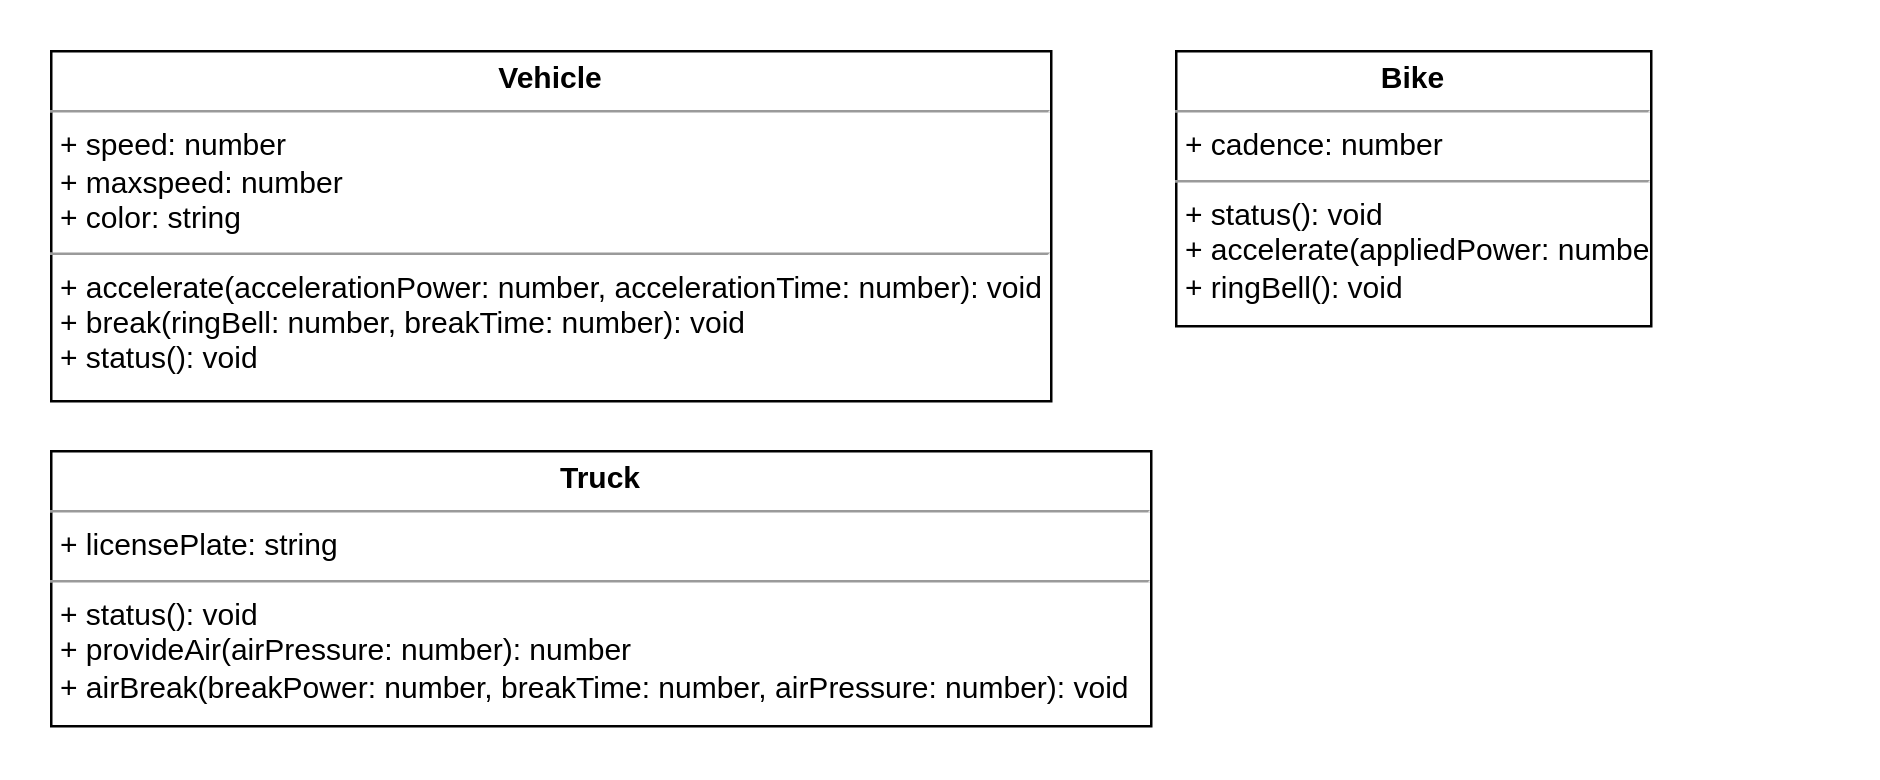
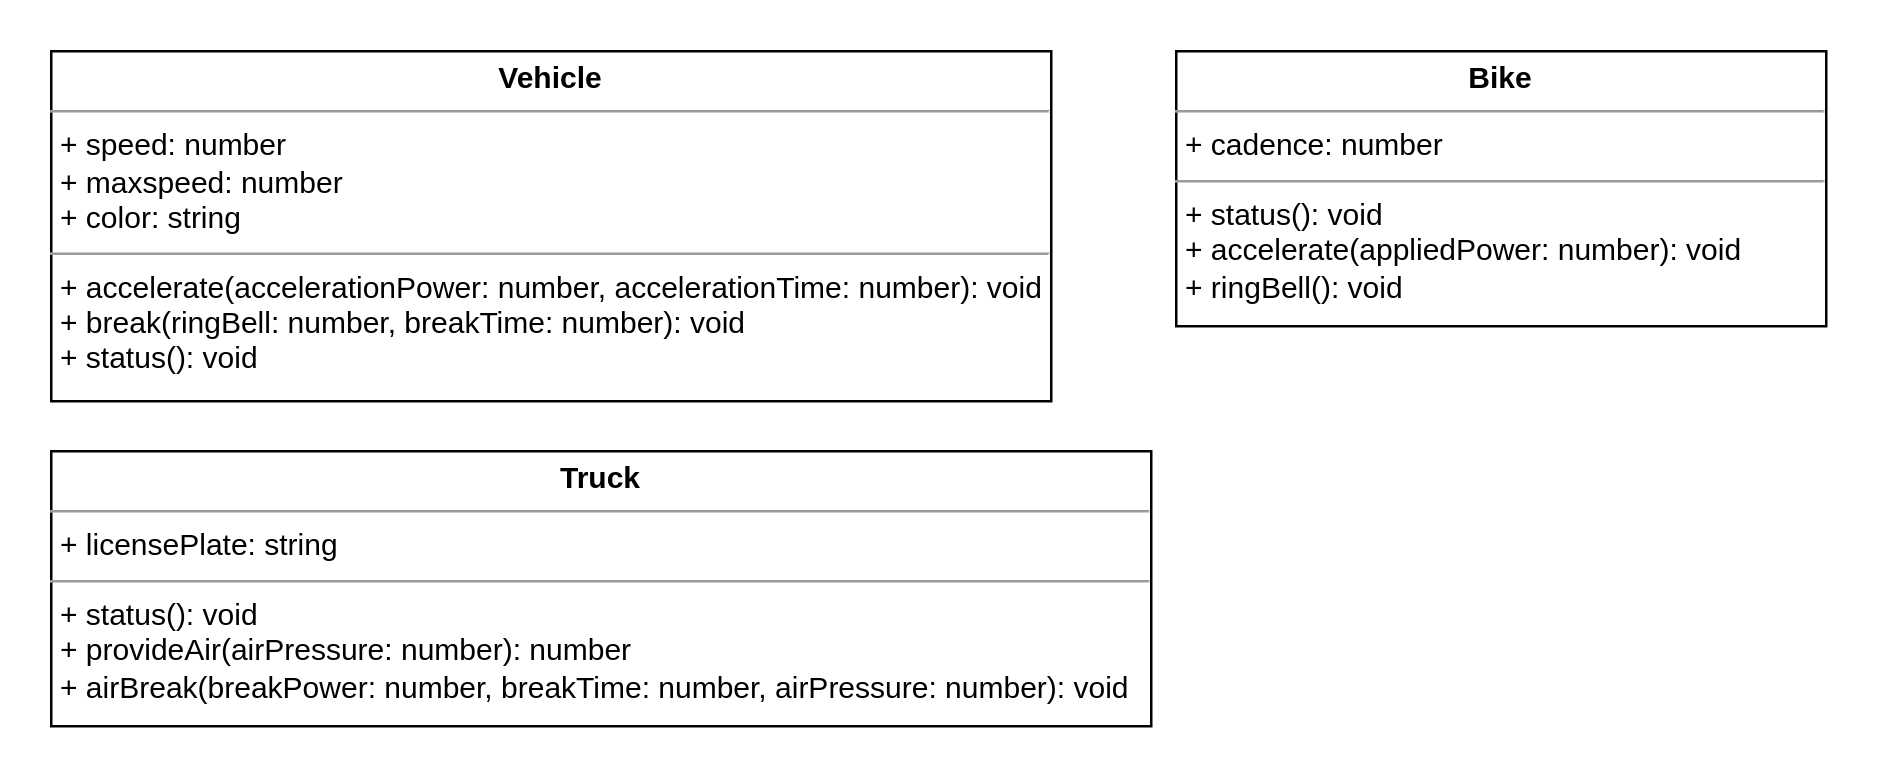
node "Bike + cadence: number + status(): void + accelerate(appliedPower: number): void + ringBell(): void": size 475x275 -> 650x275
